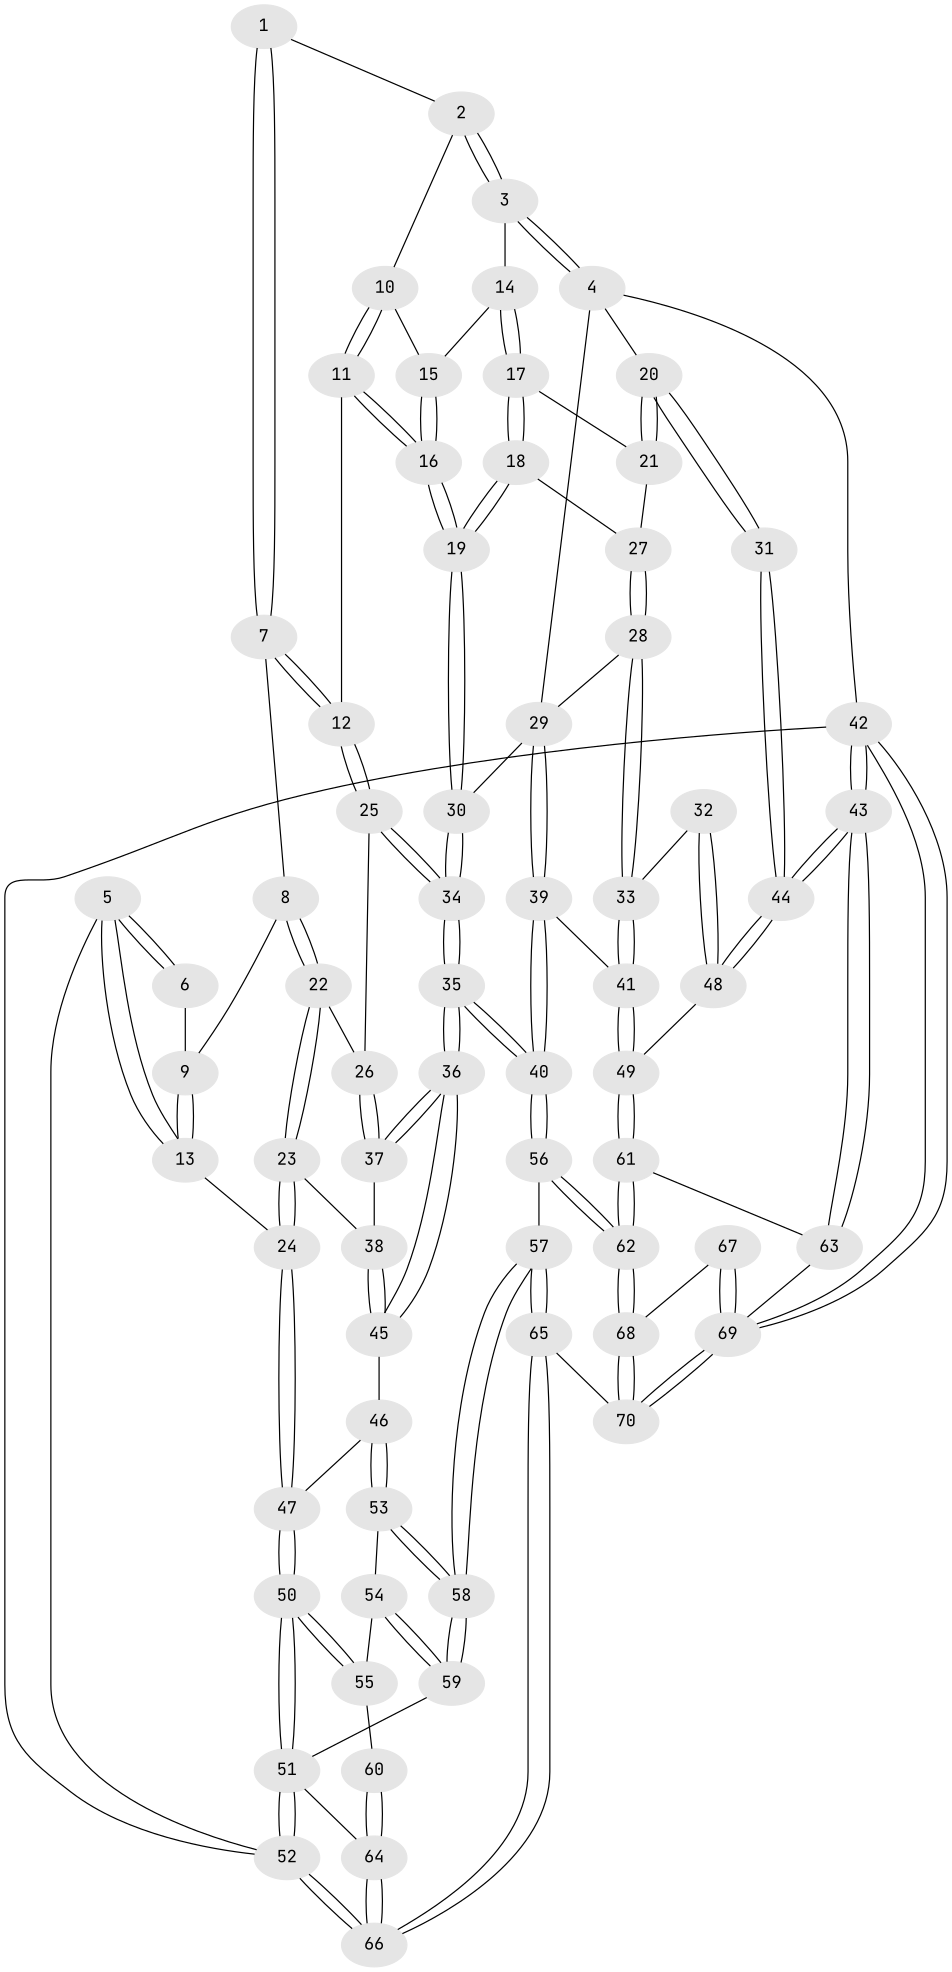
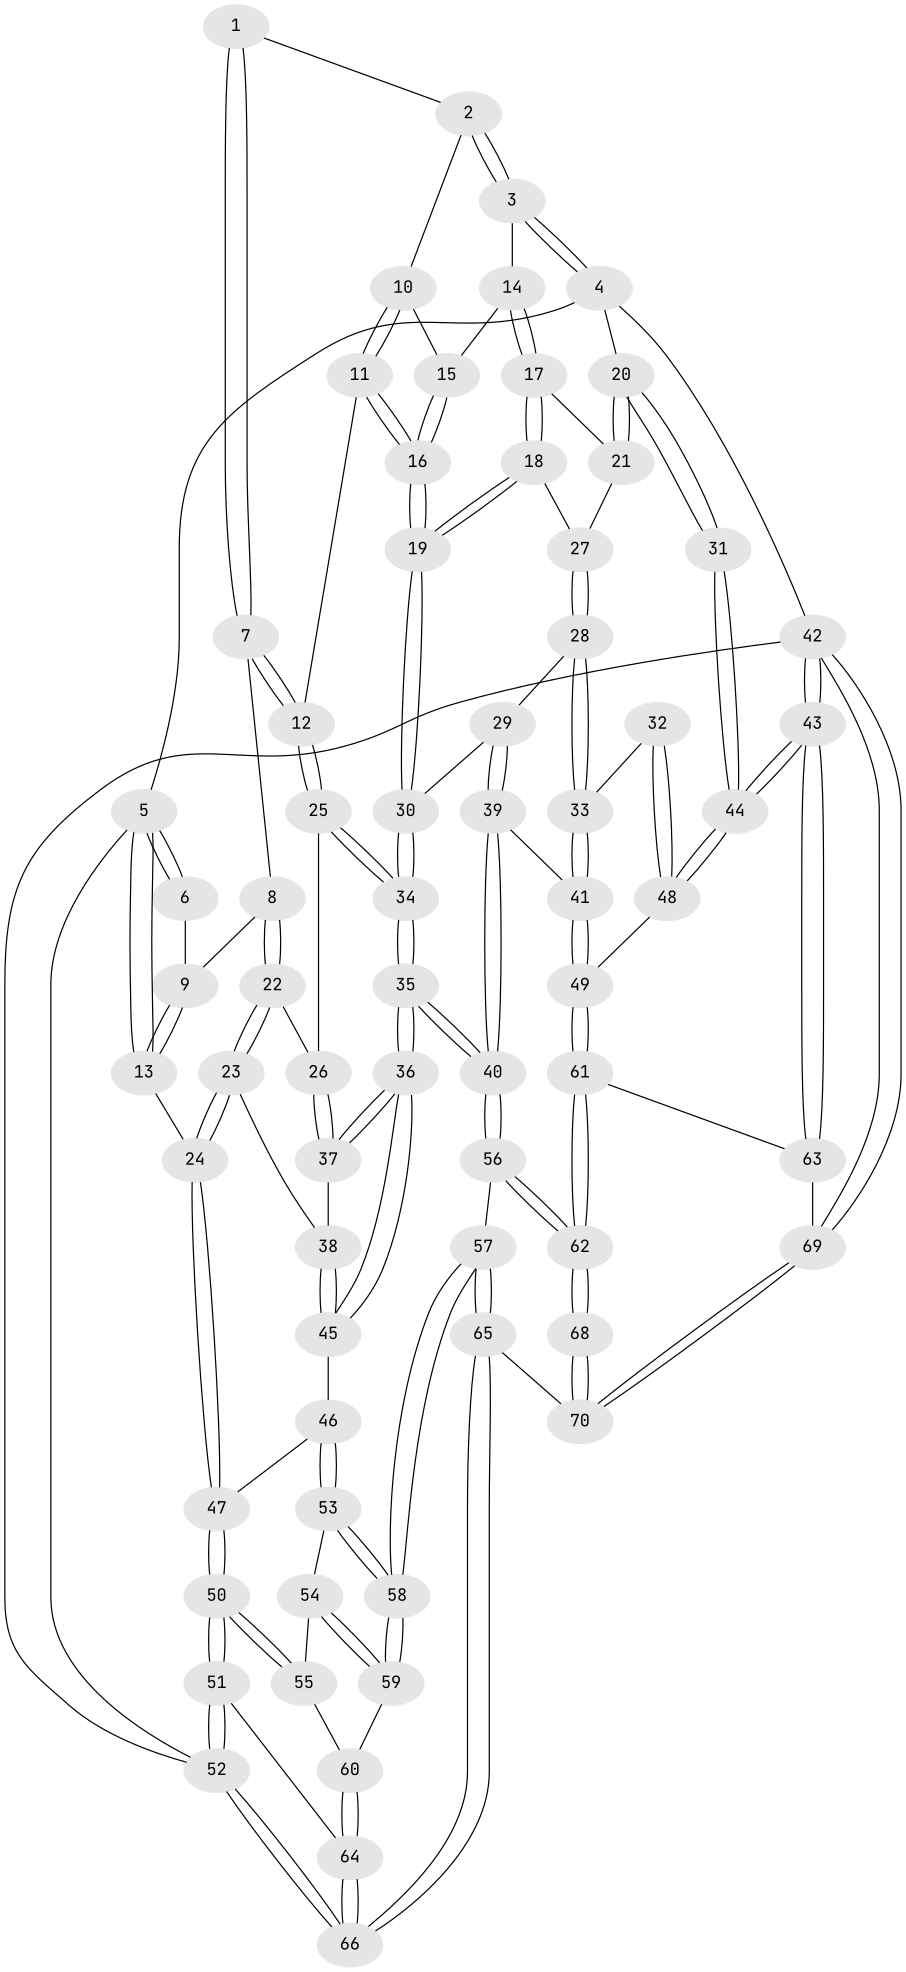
edge "4" -- "29": now "4" -- "5"
node "67": removed
edge "59" -- "51": now "59" -- "60"
